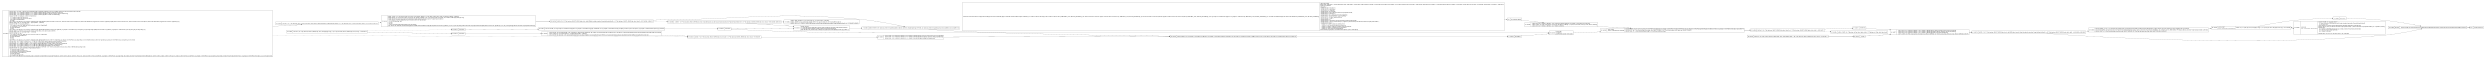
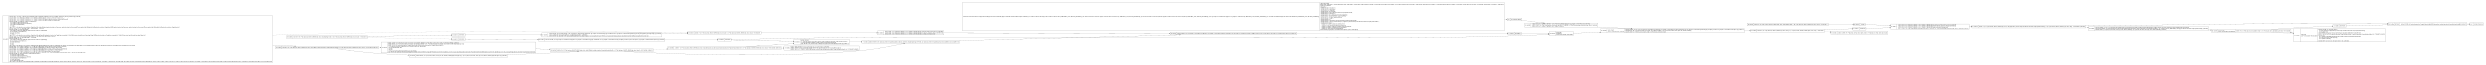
node "52: 0x0054": added
